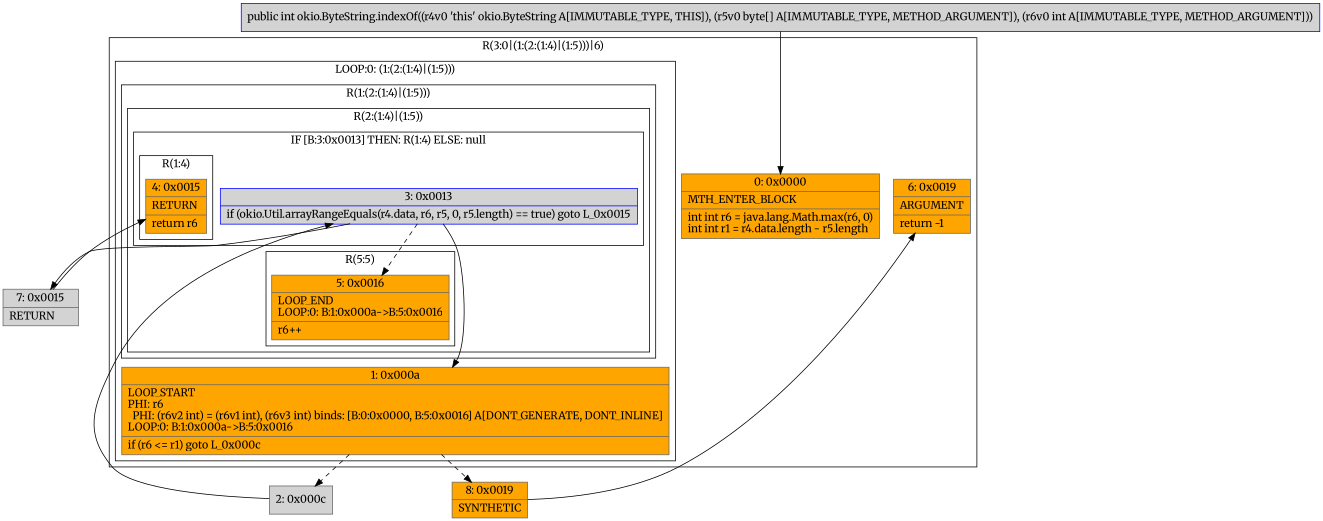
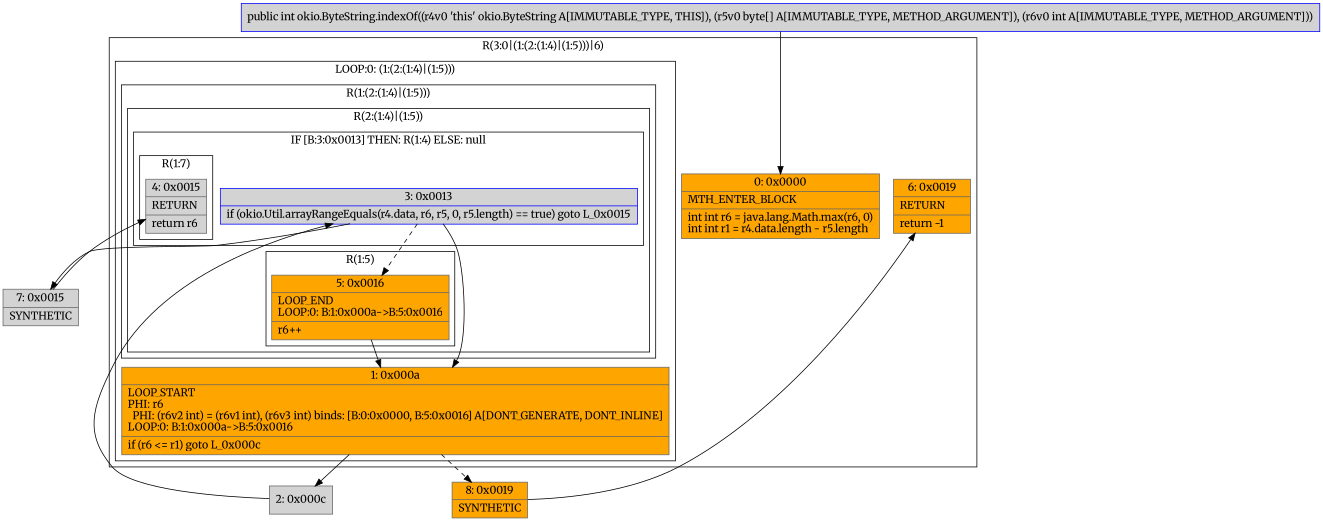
cluster "R(1:4)": label "R(1:4)" -> "R(1:7)"
node "4: 0x0015": fillcolor orange -> lightgrey
node "6: 0x0019": text "ARGUMENT" -> "RETURN"
cluster "R(5:5)": label "R(5:5)" -> "R(1:5)"
node "7: 0x0015": text "RETURN" -> "SYNTHETIC"
edge "5: 0x0016" -> "1: 0x000a": added
edge "1: 0x000a" -> "2: 0x000c": style dashed -> solid
